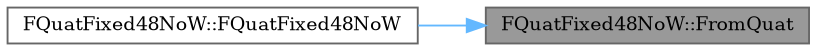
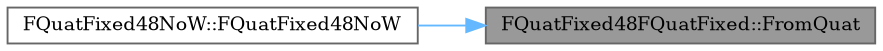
node "FQuatFixed48NoW::FromQuat": label "FQuatFixed48NoW::FromQuat" -> "FQuatFixed48FQuatFixed::FromQuat"
